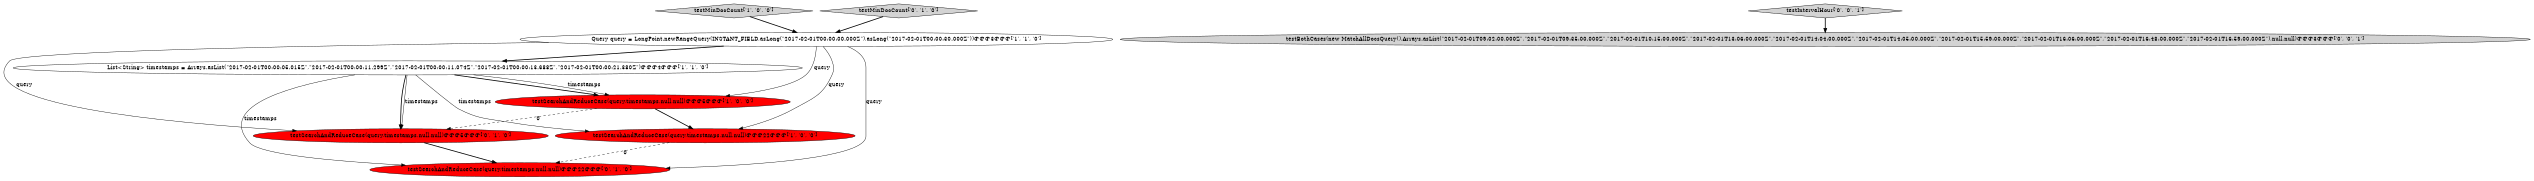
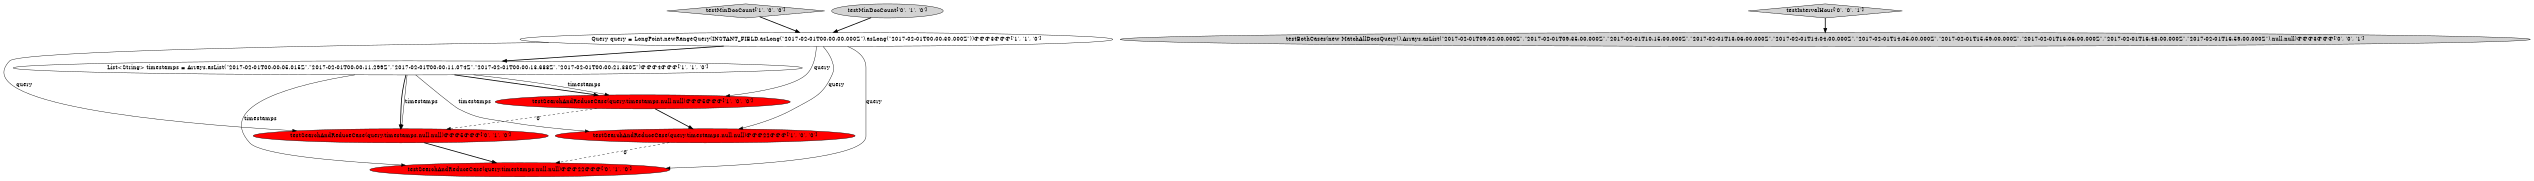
node "testMinDocCount['0', '1', '0']": shape diamond -> ellipse
